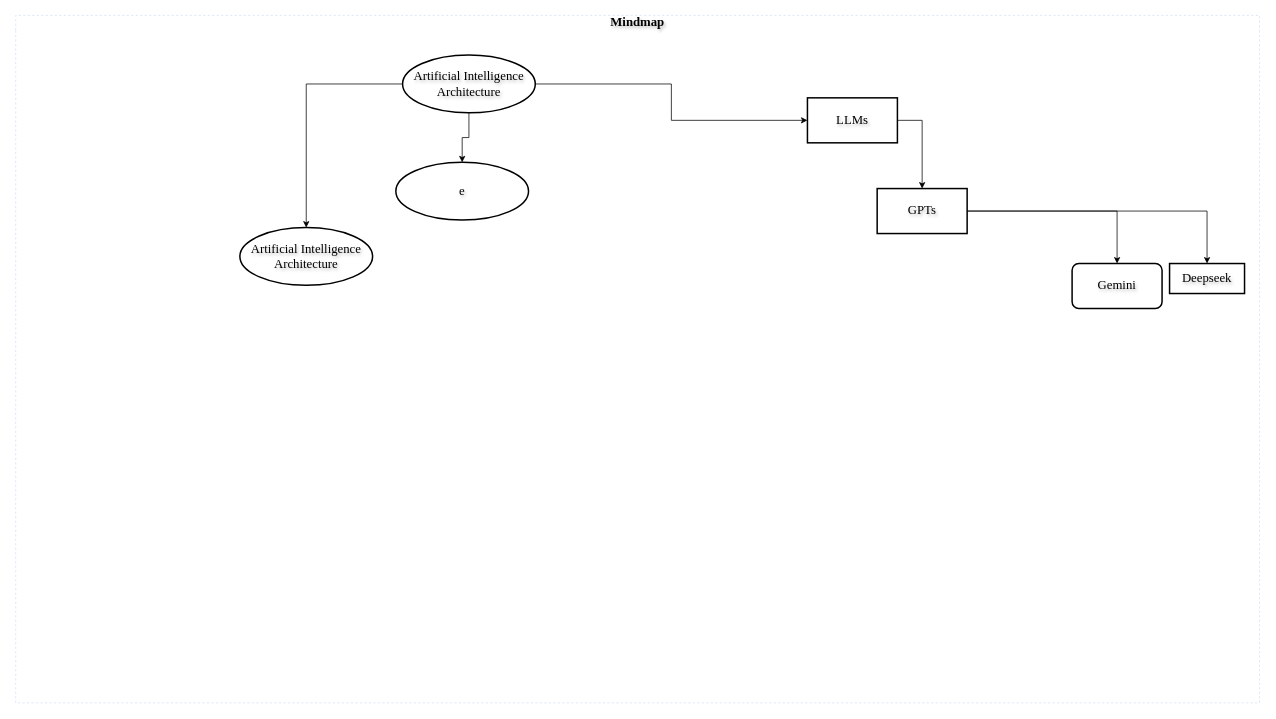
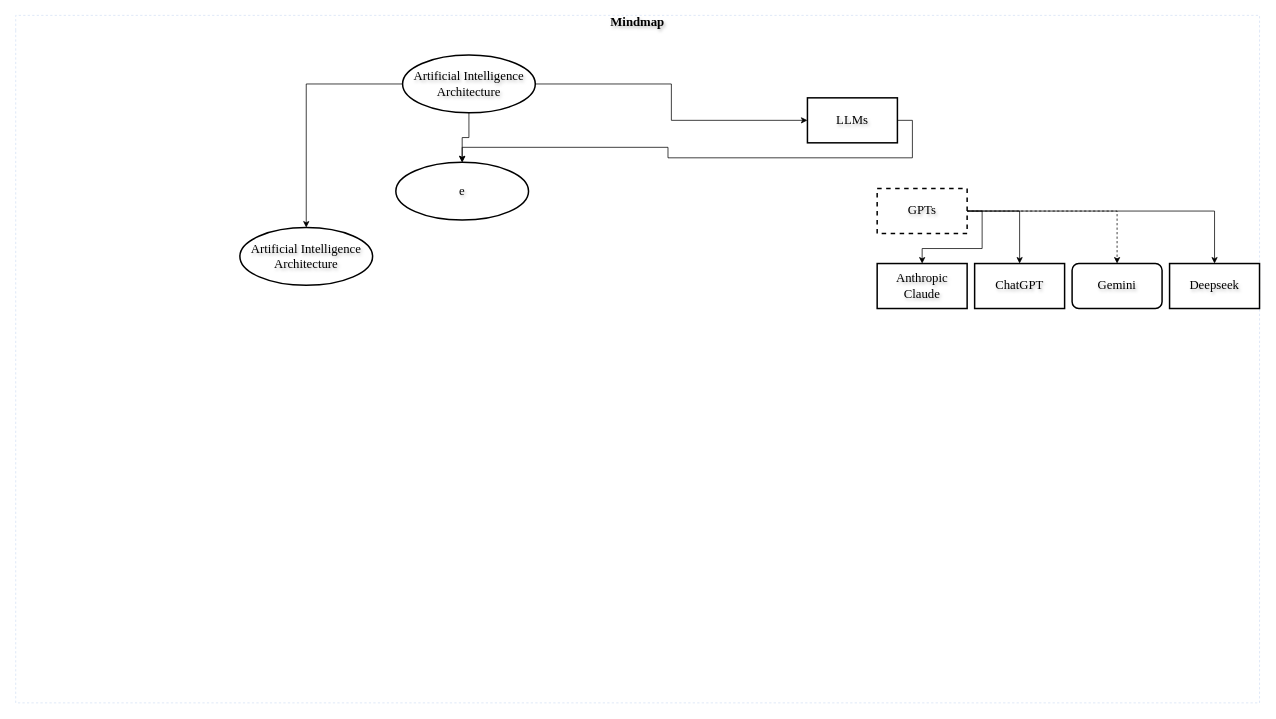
edge "LLMs" -> "GPTs": now "LLMs" -> "e"
node "GPTs": style solid -> dashed
edge "GPTs" -> "ChatGPT": added
edge "GPTs" -> "Gemini": style solid -> dashed
edge "GPTs" -> "Anthropic Claude": added
node "Deepseek": size 75x30 -> 90x45
node "Anthropic Claude": added
node "ChatGPT": added
